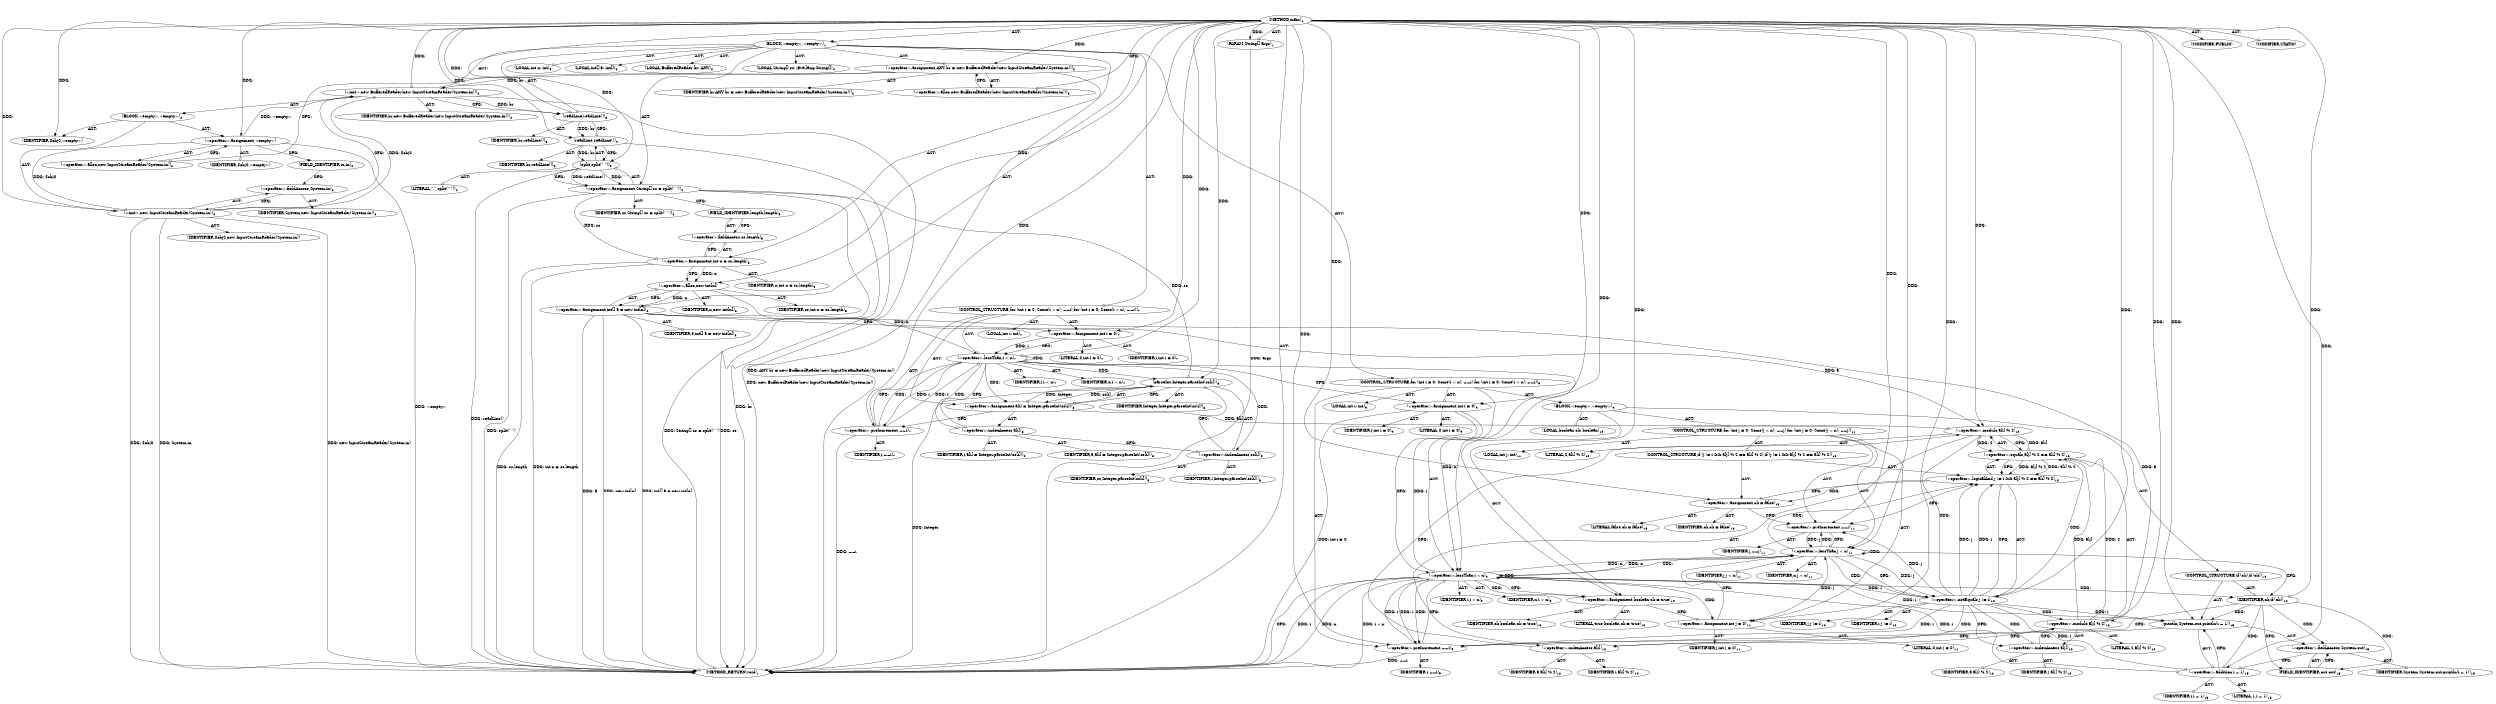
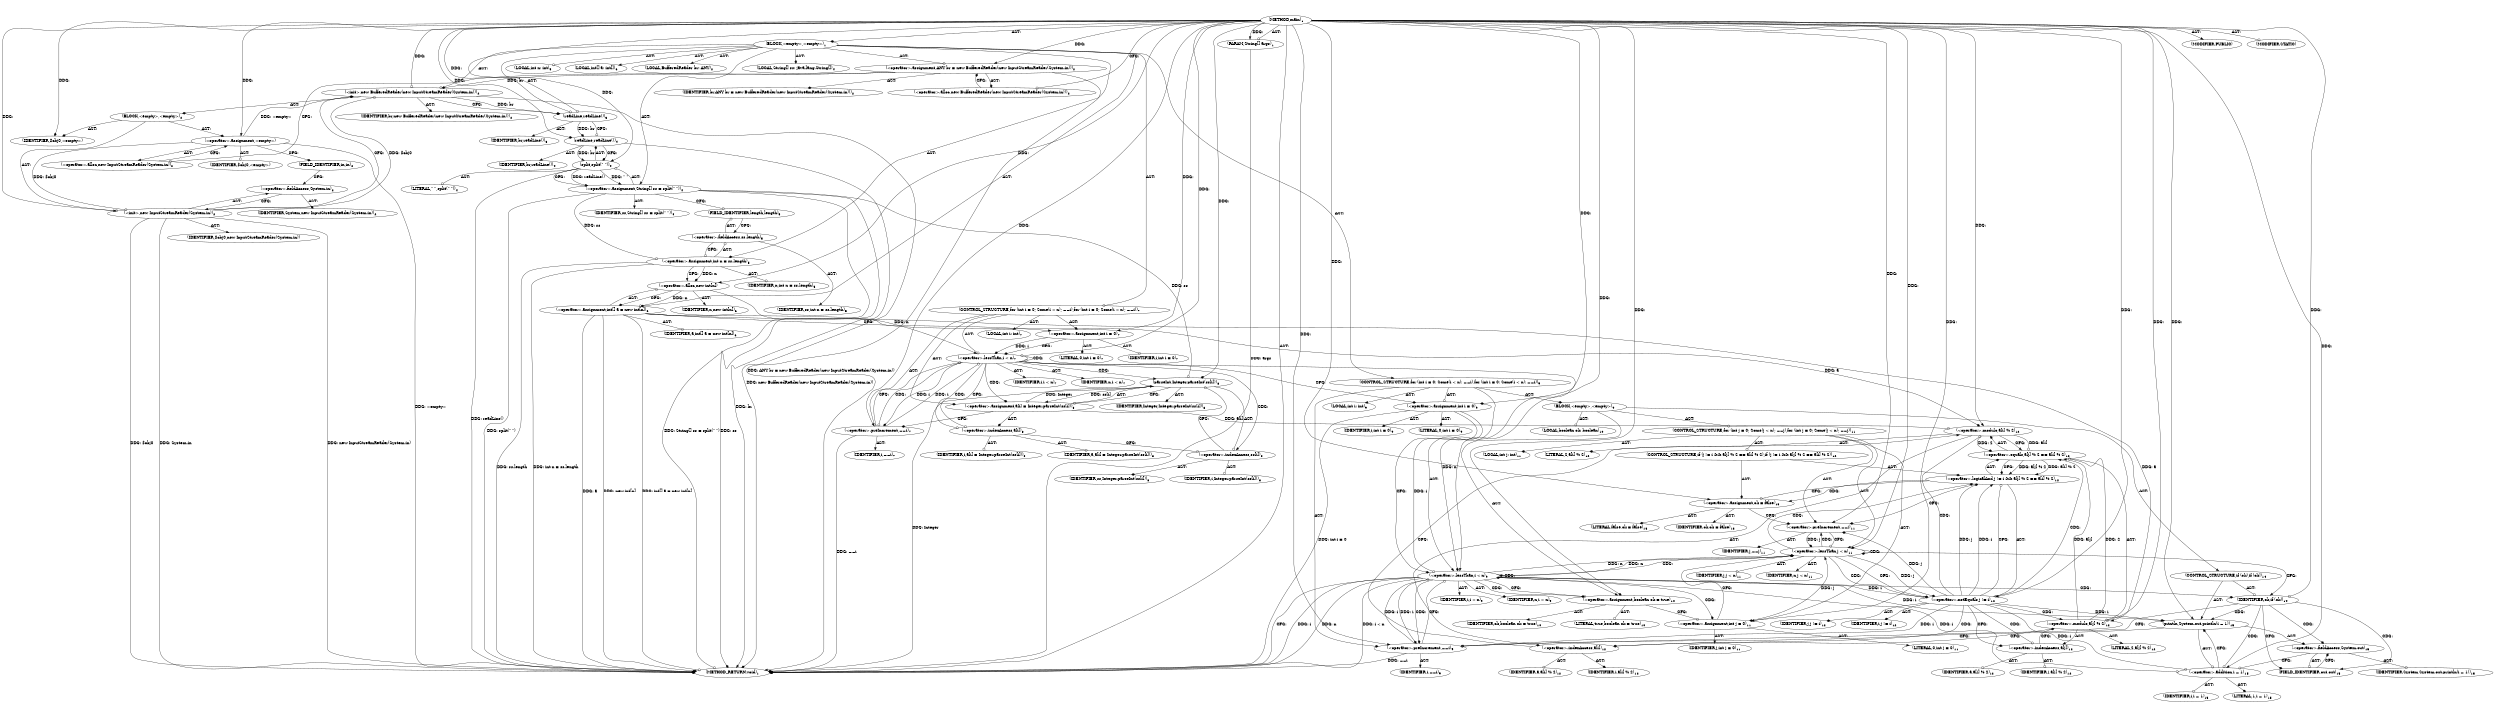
edge "(<operator>.alloc,new int[n])" -> "(IDENTIFIER,ss,int n = ss.length)": now "(<operator>.fieldAccess,ss.length)" -> "(IDENTIFIER,ss,int n = ss.length)"
